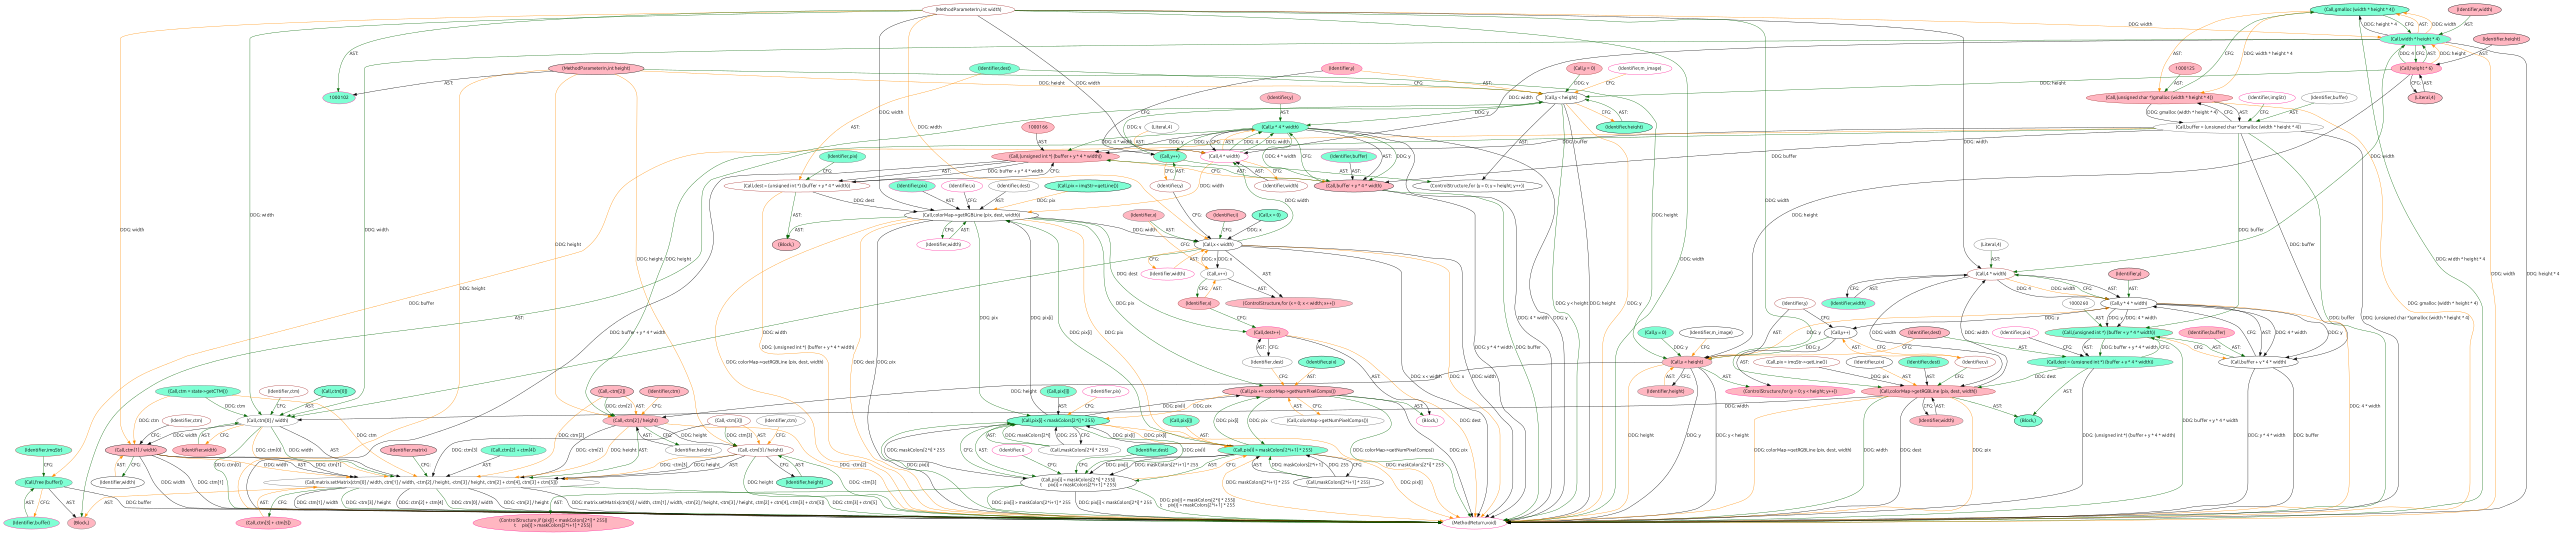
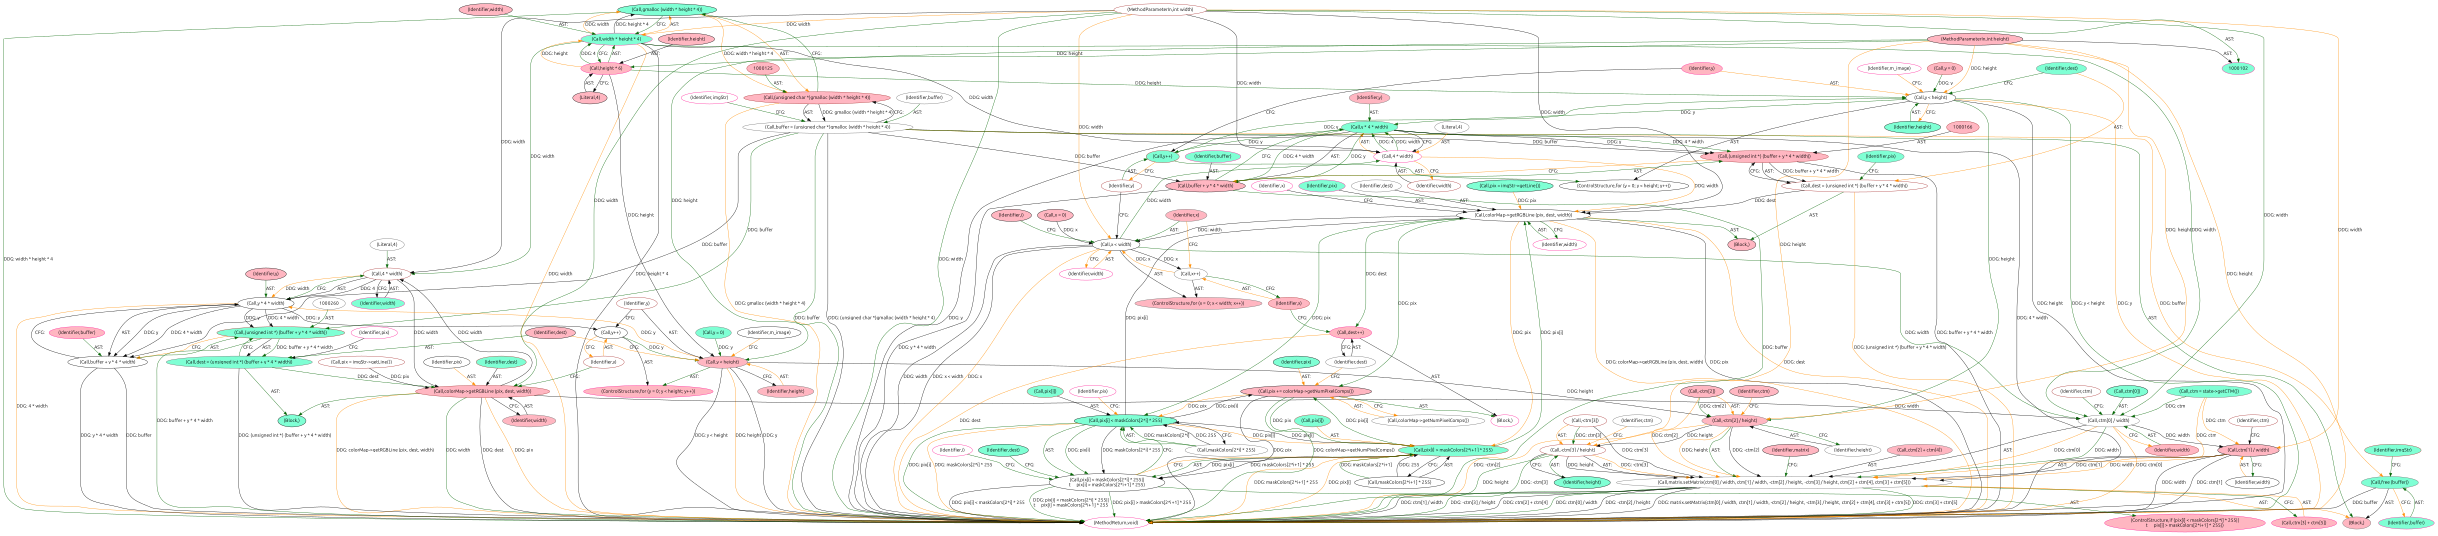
edge "(MethodParameterIn,int height)" -> "(Call,height * 6)": added, label "DDG: height"
node "(Call,x = 0)": fillcolor aquamarine -> lightpink
node "(Call,ctm[2] + ctm[4])": fillcolor aquamarine -> lightpink
edge "(Call,ctm[0] / width)" -> "(MethodReturn,void)": color darkgreen -> darkorange
